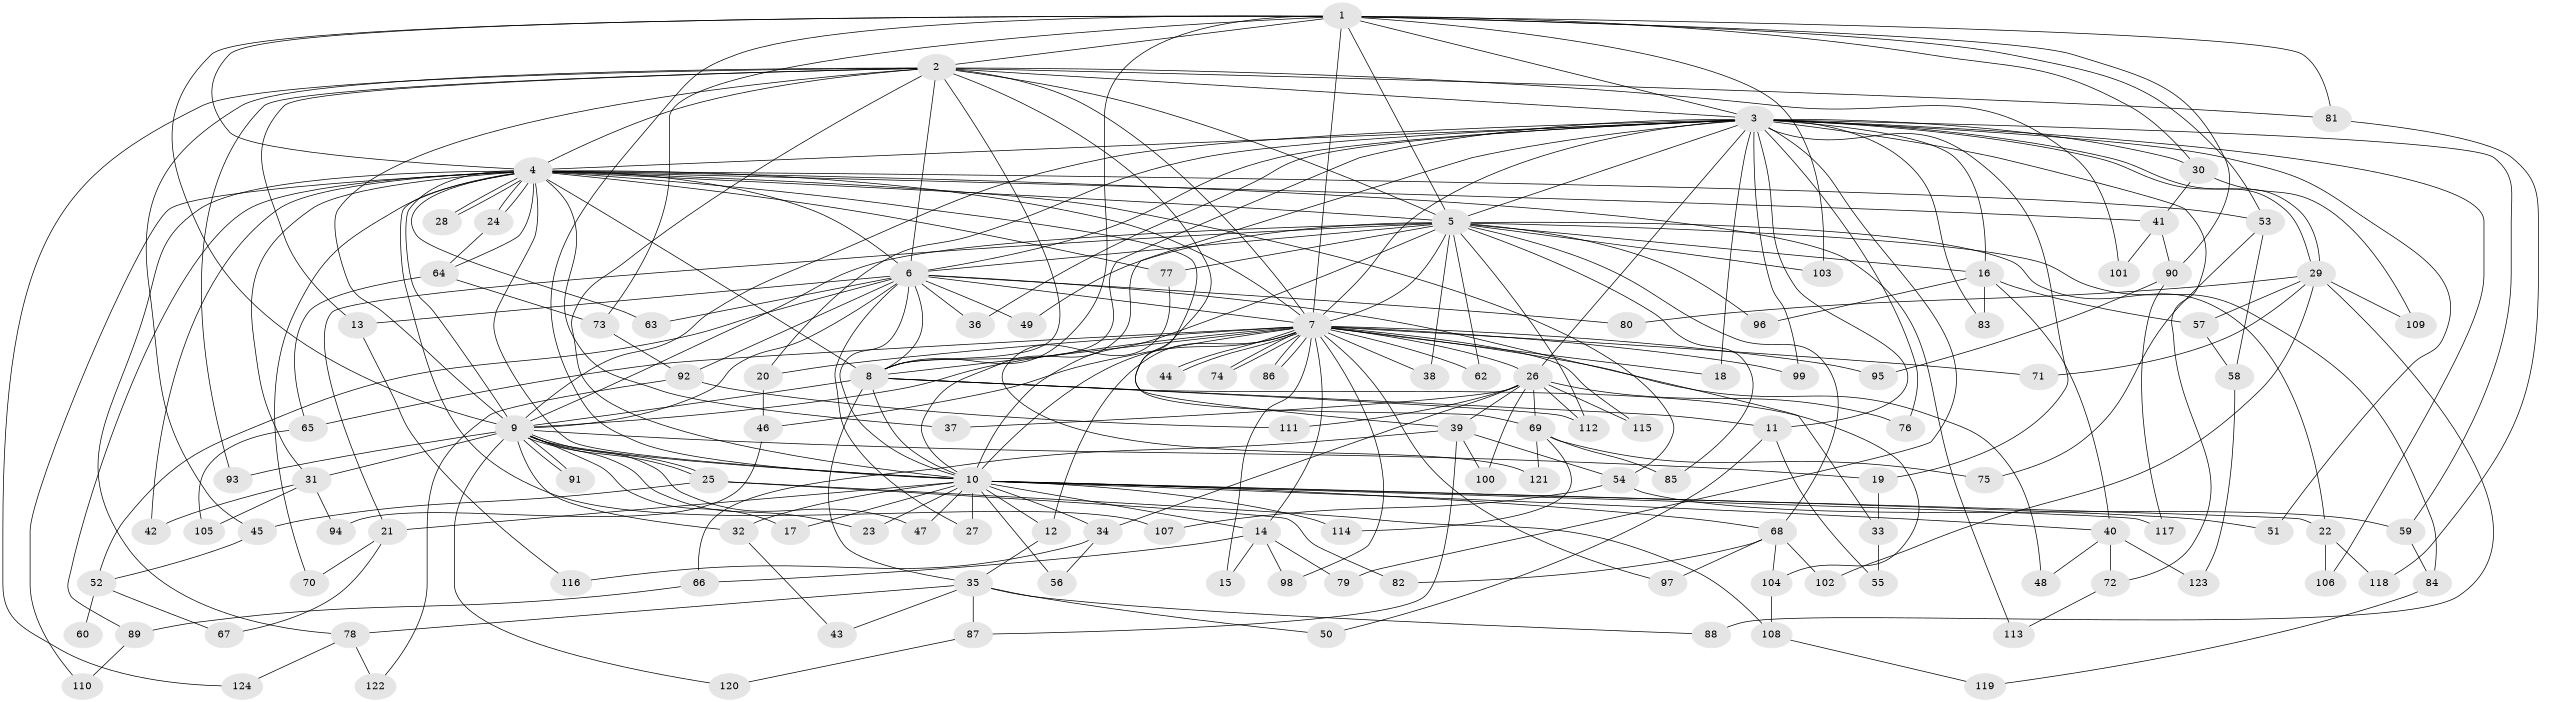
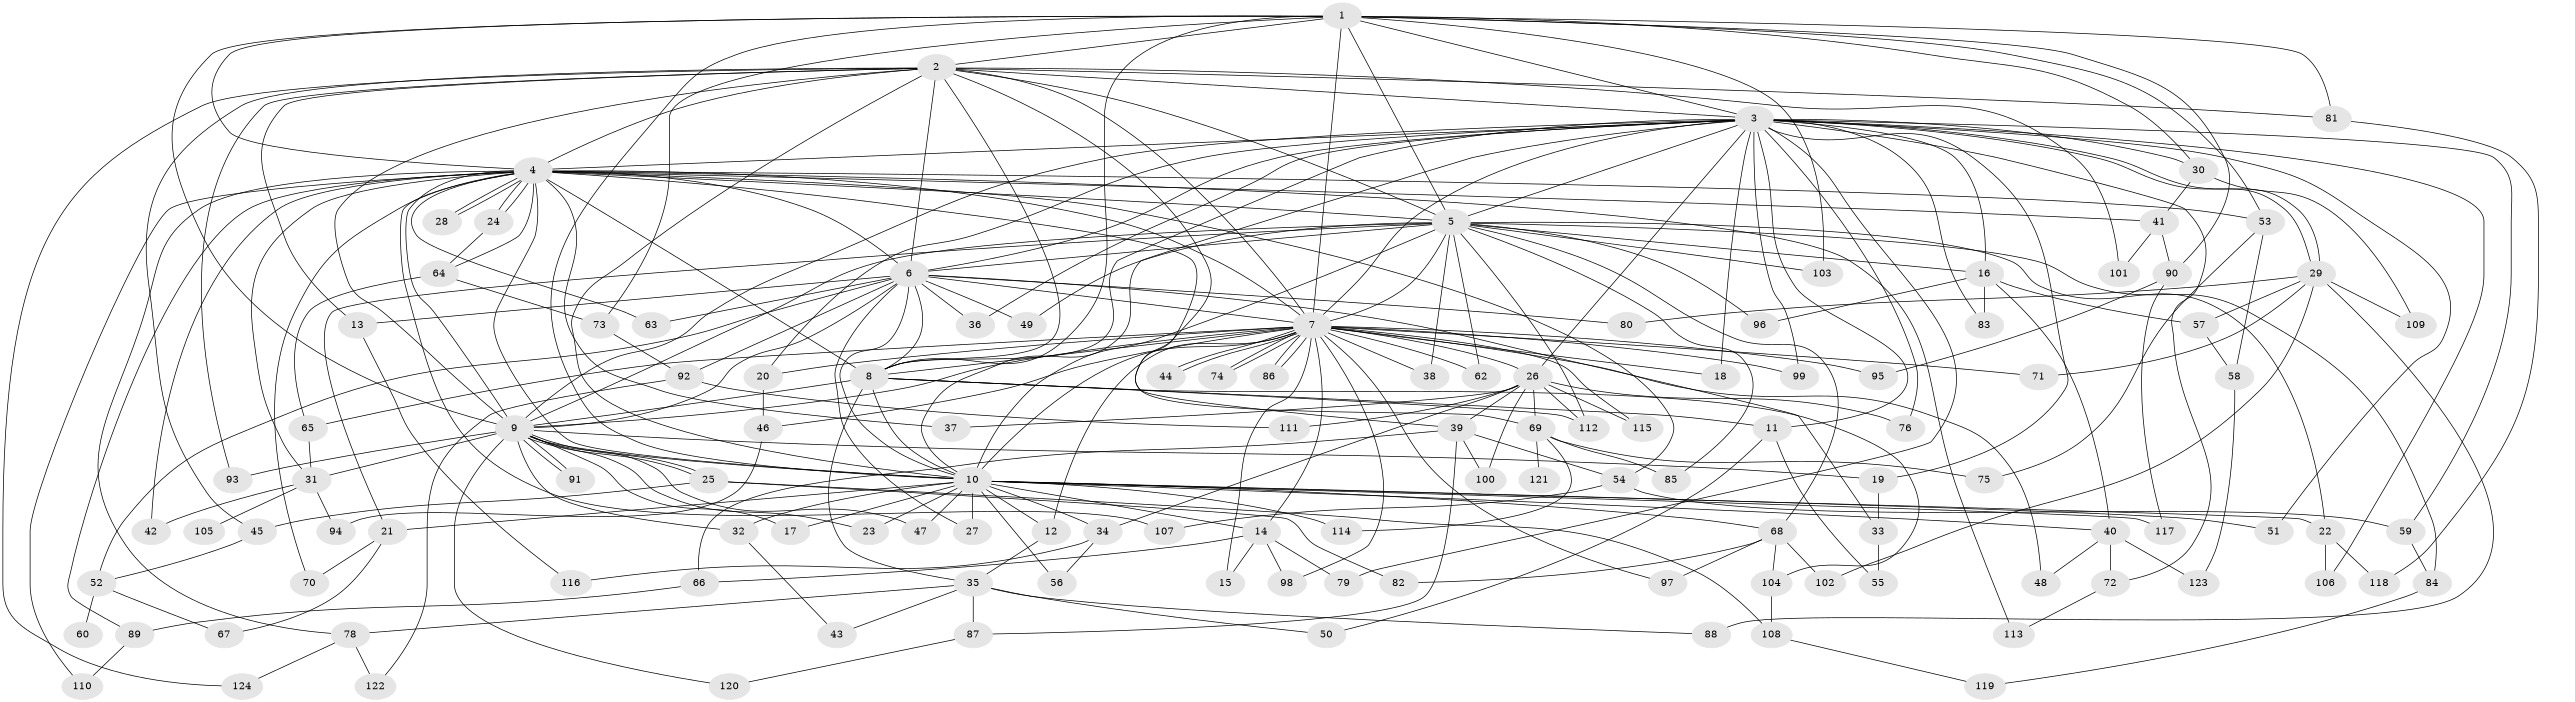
node "77": removed
edge "65" -- "105": now "65" -- "31"
